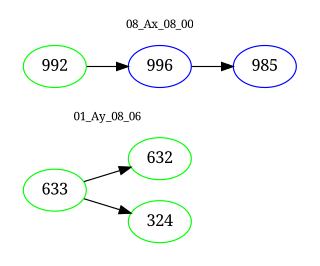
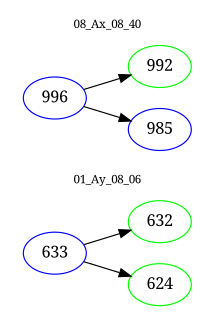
cluster "08_Ax_08_00": label "08_Ax_08_00" -> "08_Ax_08_40"
edge "992" -> "996": reversed
node "633": color green -> blue
node "324": label "324" -> "624"
